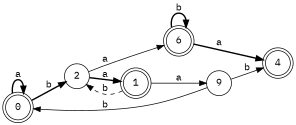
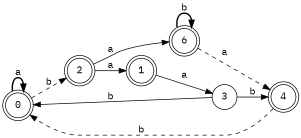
edge "6" -> "4": style bold -> dashed
node "2": shape circle -> doublecircle
edge "2" -> "1": style bold -> solid
node "9": label "9" -> "3"
edge "0" -> "2": style bold -> dashed
edge "1" -> "2": removed, label "b"
edge "4" -> "0": added, label "b"
